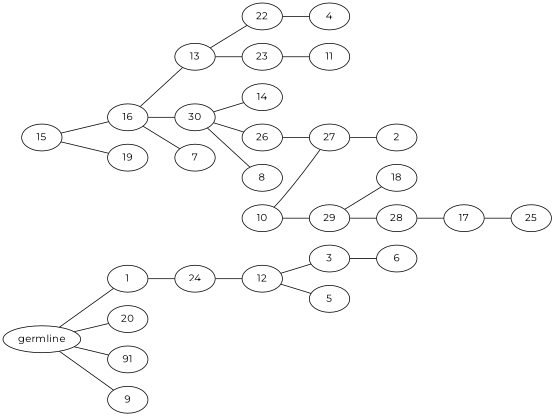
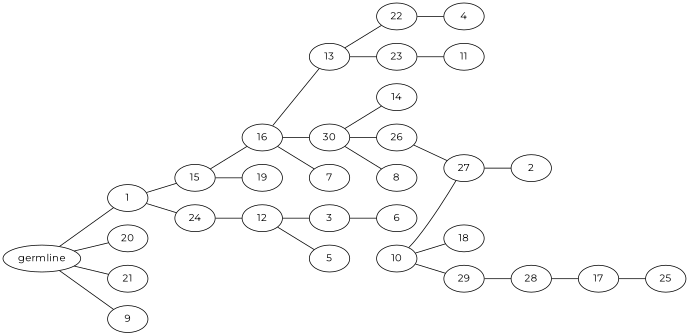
edge "15" -- "1": added
edge "18" -- "29": now "18" -- "10"
node "91": label "91" -> "21"
